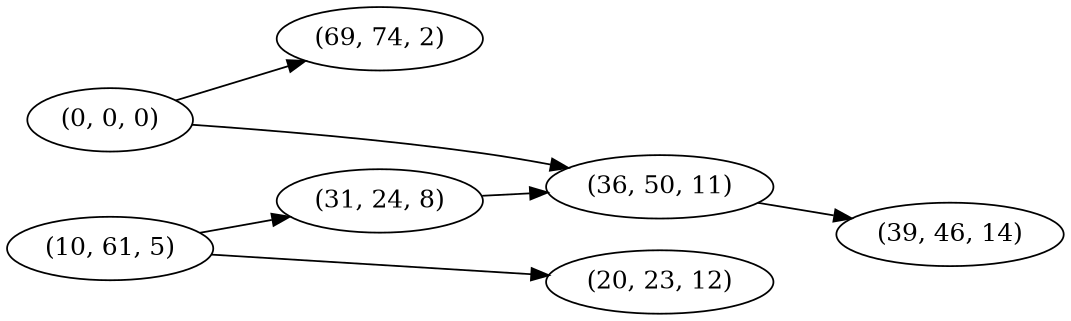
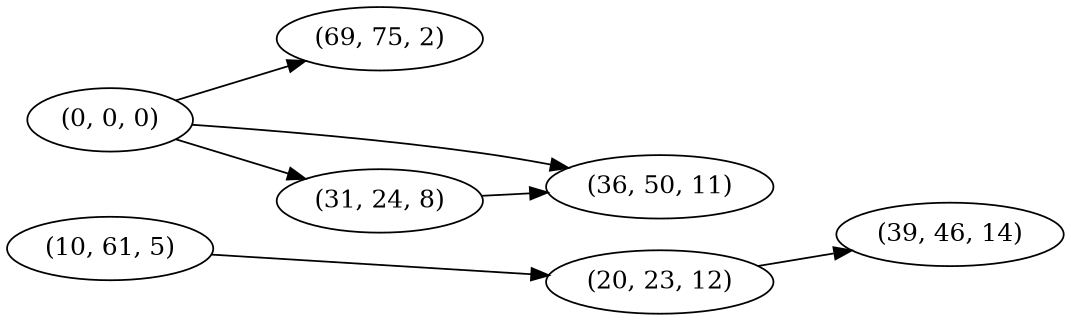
node "(69, 74, 2)": label "(69, 74, 2)" -> "(69, 75, 2)"
edge "(36, 50, 11)" -> "(39, 46, 14)": now "(20, 23, 12)" -> "(39, 46, 14)"
edge "(10, 61, 5)" -> "(31, 24, 8)": now "(0, 0, 0)" -> "(31, 24, 8)"
